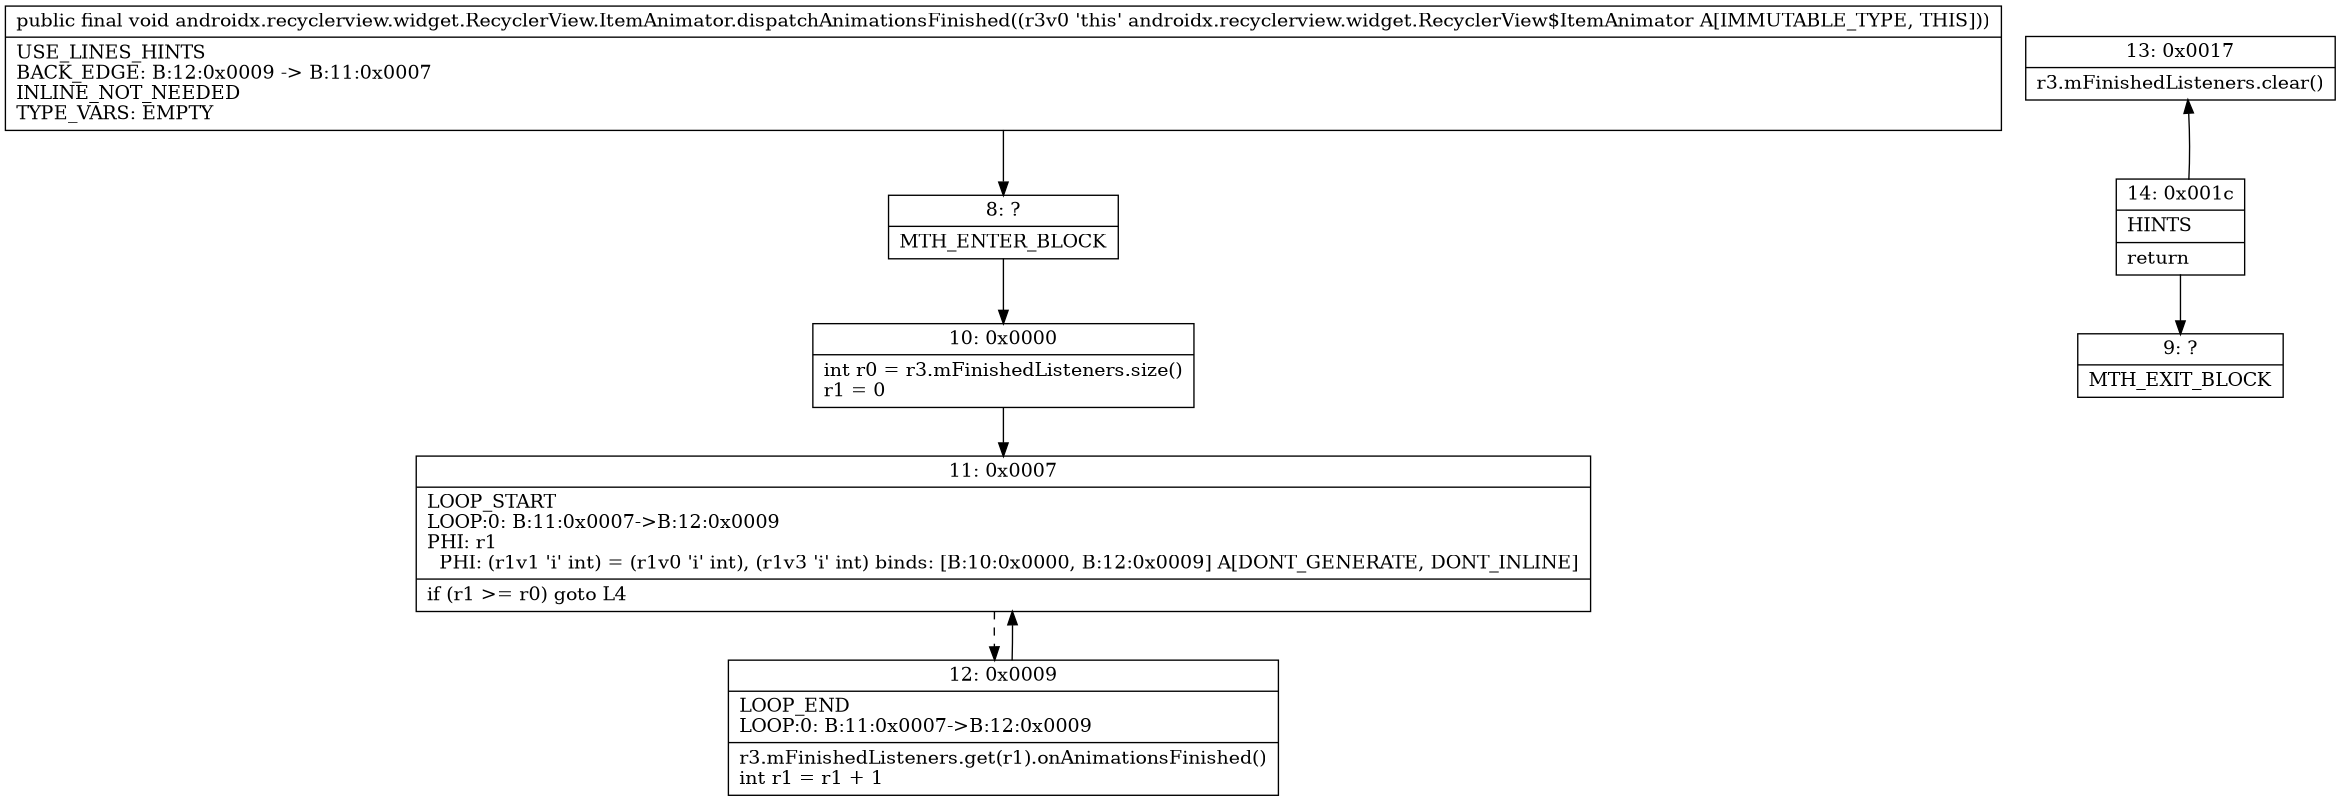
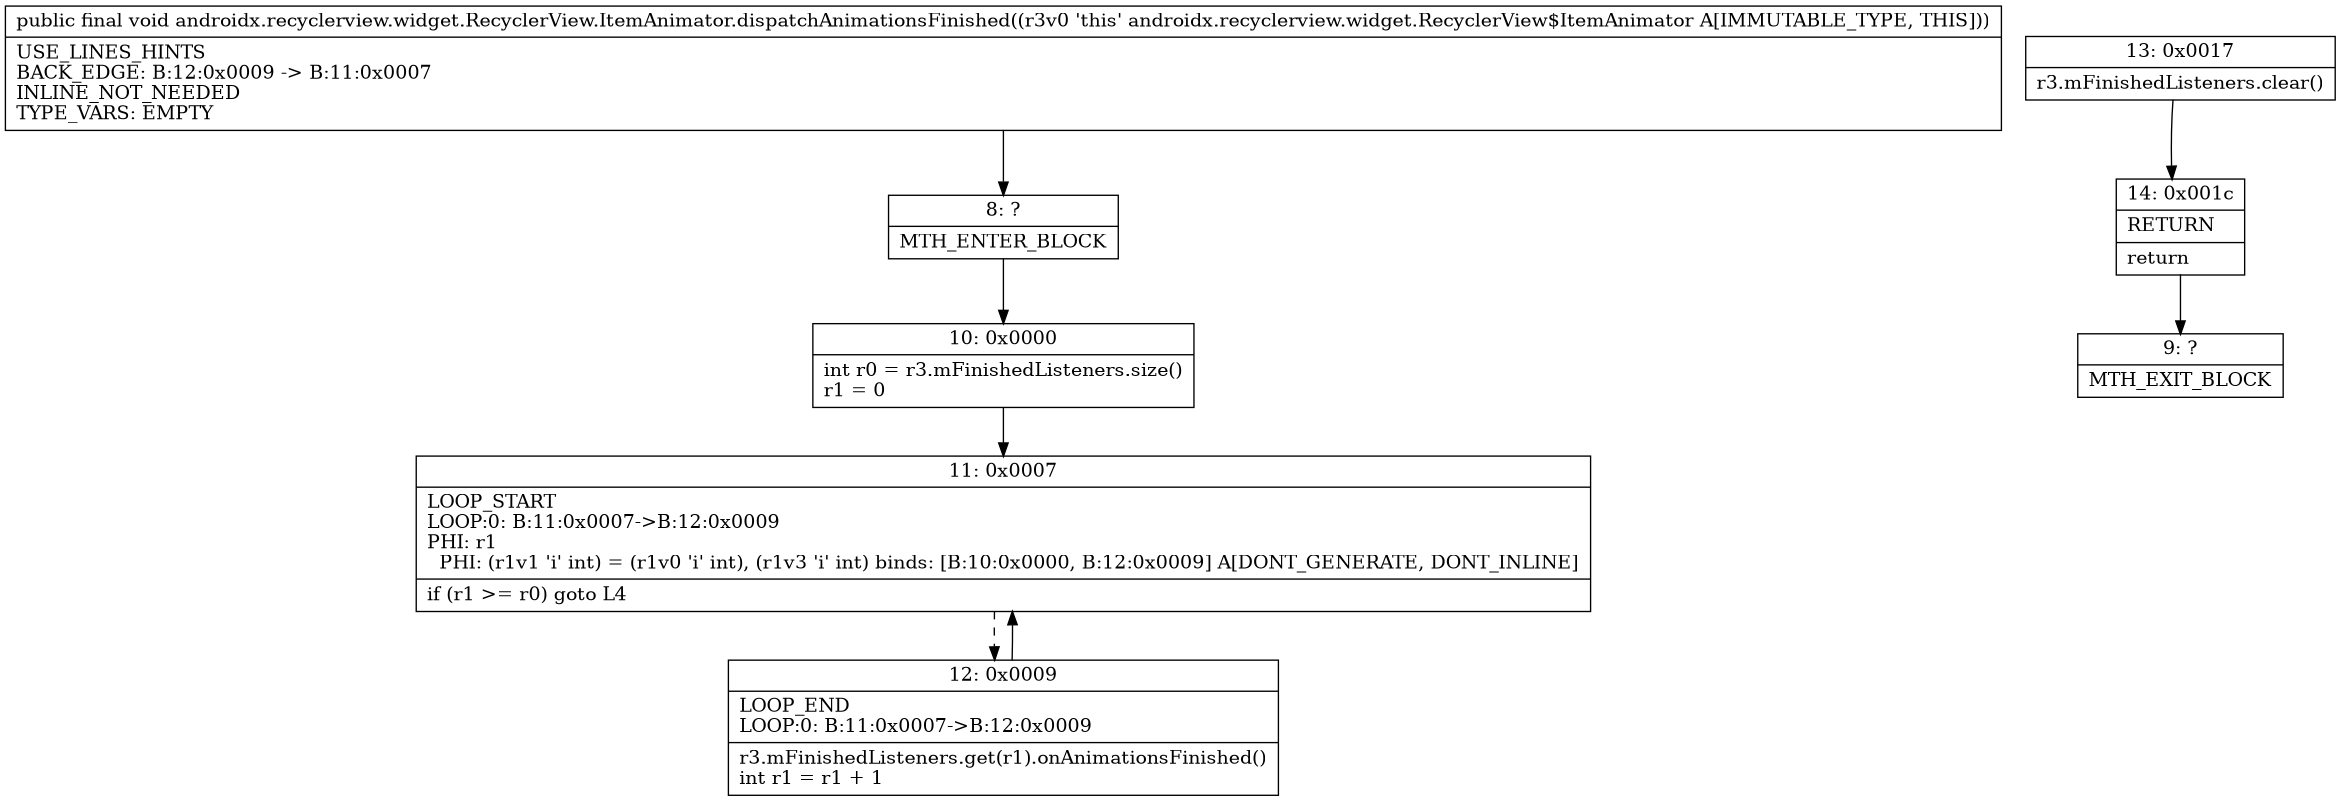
edge "14: 0x001c" -> "13: 0x0017": reversed
node "14: 0x001c": text "HINTS" -> "RETURN"
